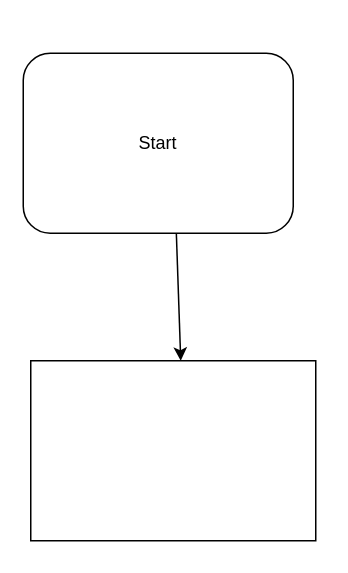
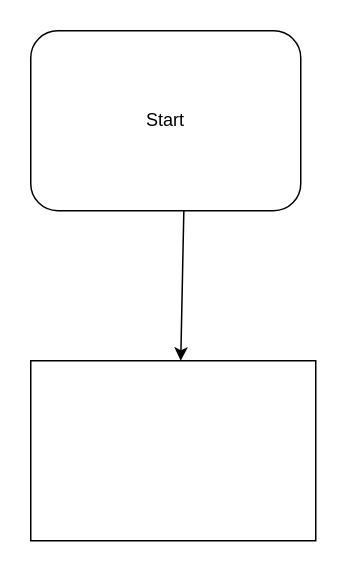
node "Start": moved (158, 143) -> (166, 121)
